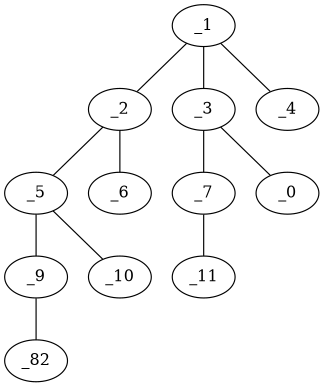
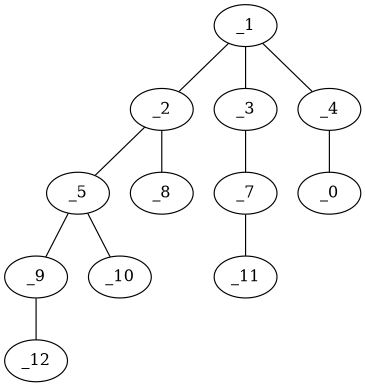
edge "_3" -- "_0": now "_4" -- "_0"
node "_6": label "_6" -> "_8"
node "_82": label "_82" -> "_12"
